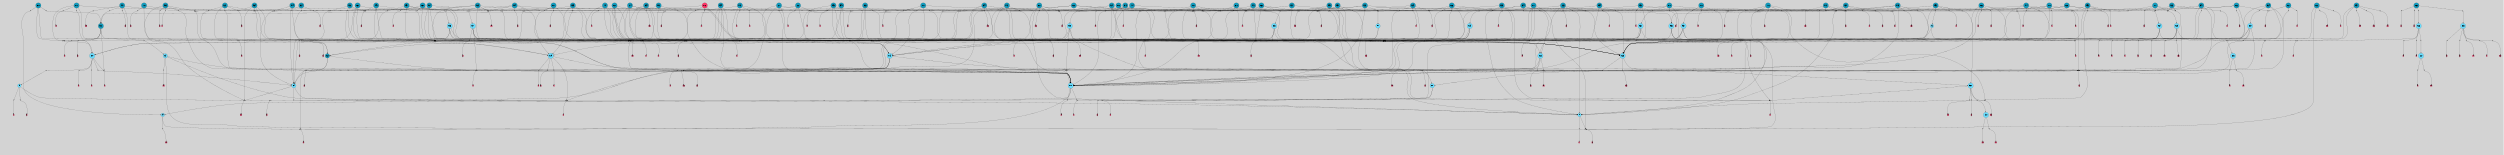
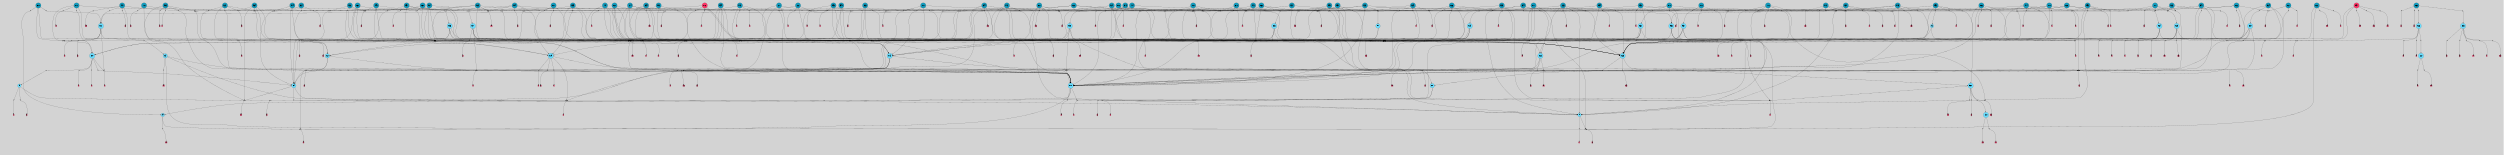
node "T697": fillcolor #1199bb -> #ff3366
node "T267": fillcolor #1199bb -> #66ddff
node "T82": fillcolor #1199bb -> #66ddff
node "T625": removed
